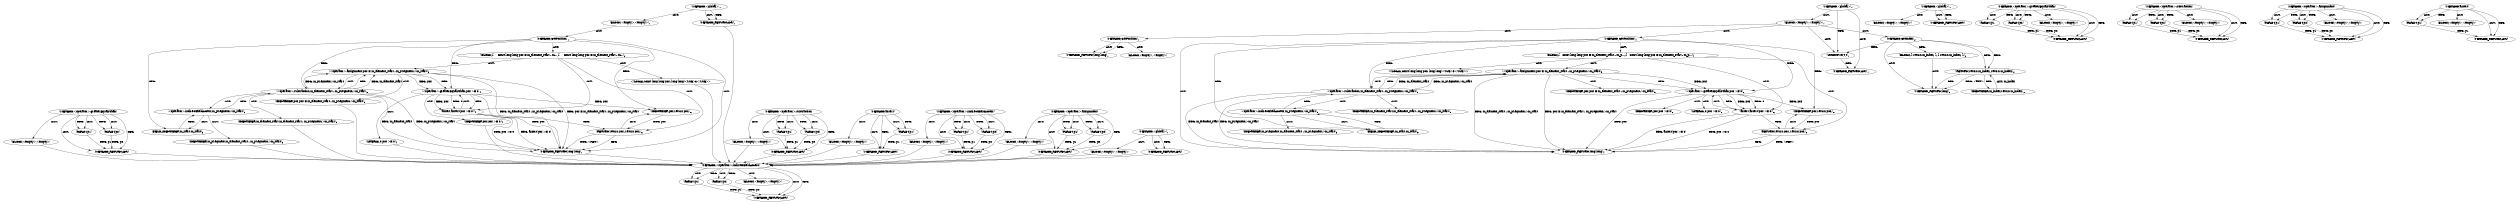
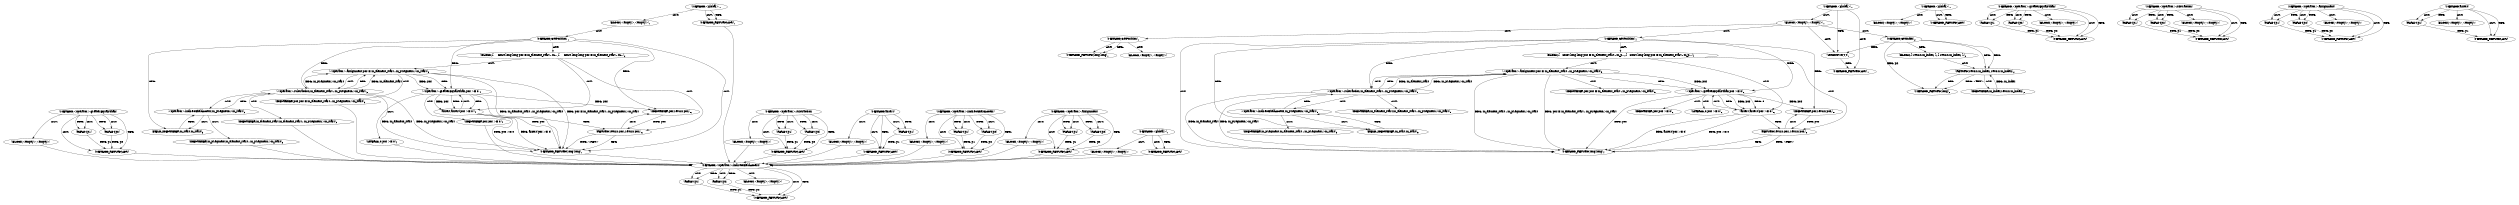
edge "(METHOD,GetIndex)" -> "(METHOD_RETURN,long)": label "AST: " -> "DDG: p2"
node "<(LOCAL,const long long pos: long long)<SUB>5</SUB>>": removed
edge "(BLOCK,{ return m_index; },{ return m_index; })" -> "(METHOD_RETURN,long)": now "(BLOCK,{ return m_index; },{ return m_index; })" -> "(RETURN,return m_index;,return m_index;)"
node "<(LOCAL,const long long pos: long long)<SUB>3</SUB>>": removed
edge "(RETURN,return m_index;,return m_index;)" -> "(IDENTIFIER,m_index,return m_index;)": label "CFG: " -> "AST: "
edge "(IDENTIFIER,m_index,return m_index;)" -> "(RETURN,return m_index;,return m_index;)": label "AST: m_index" -> "DDG: m_index"
